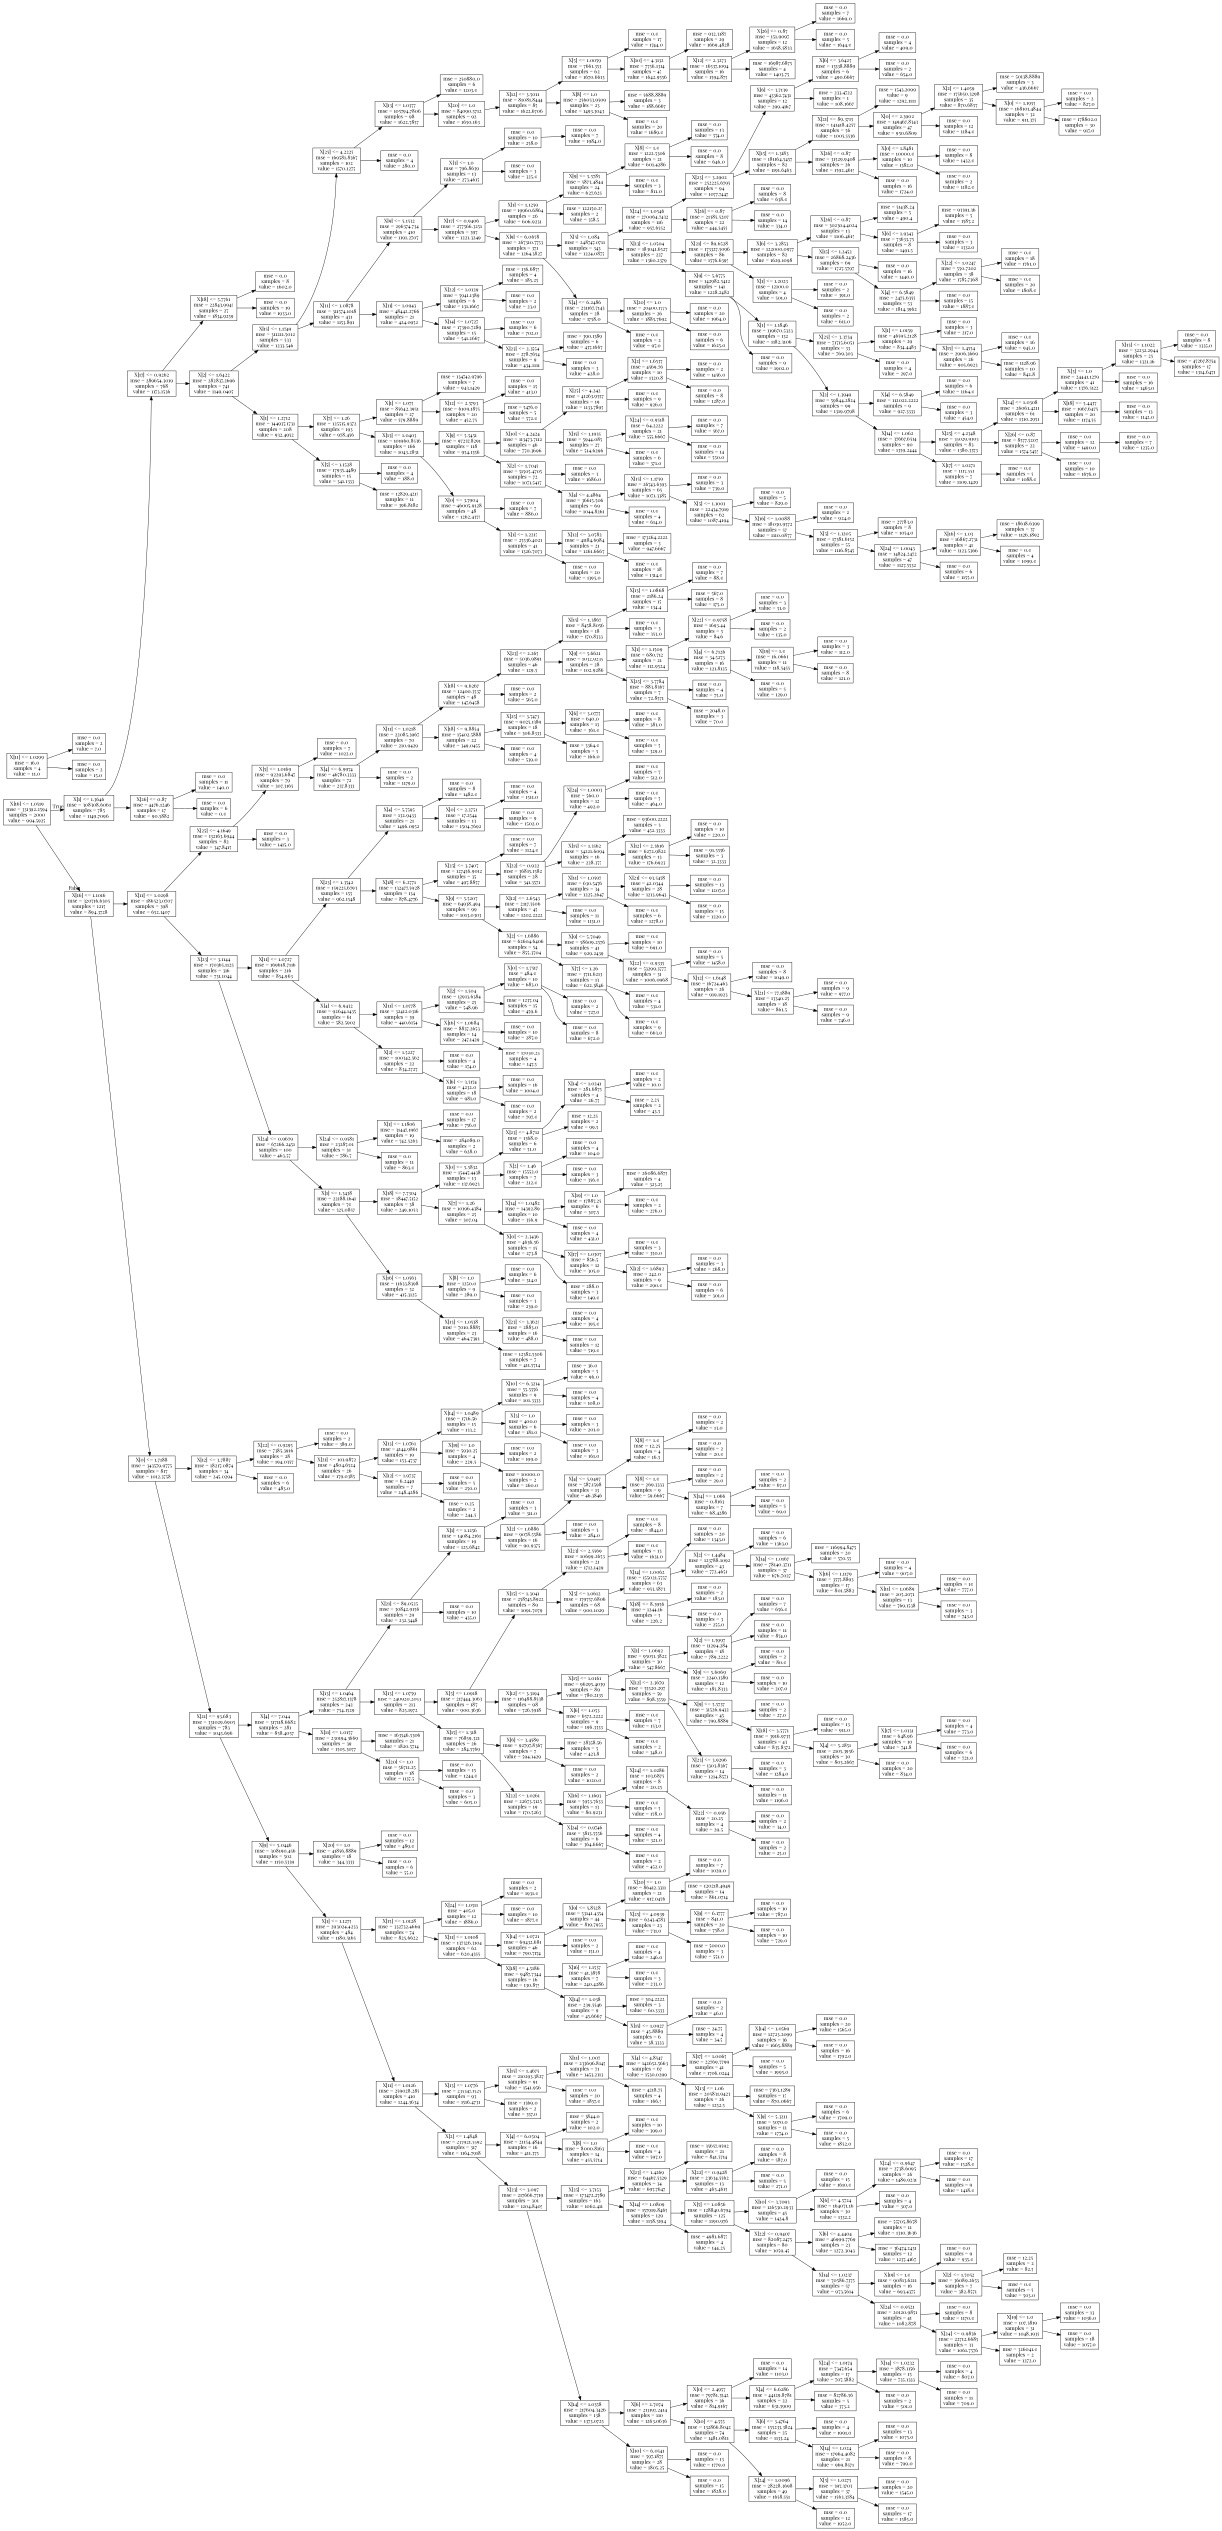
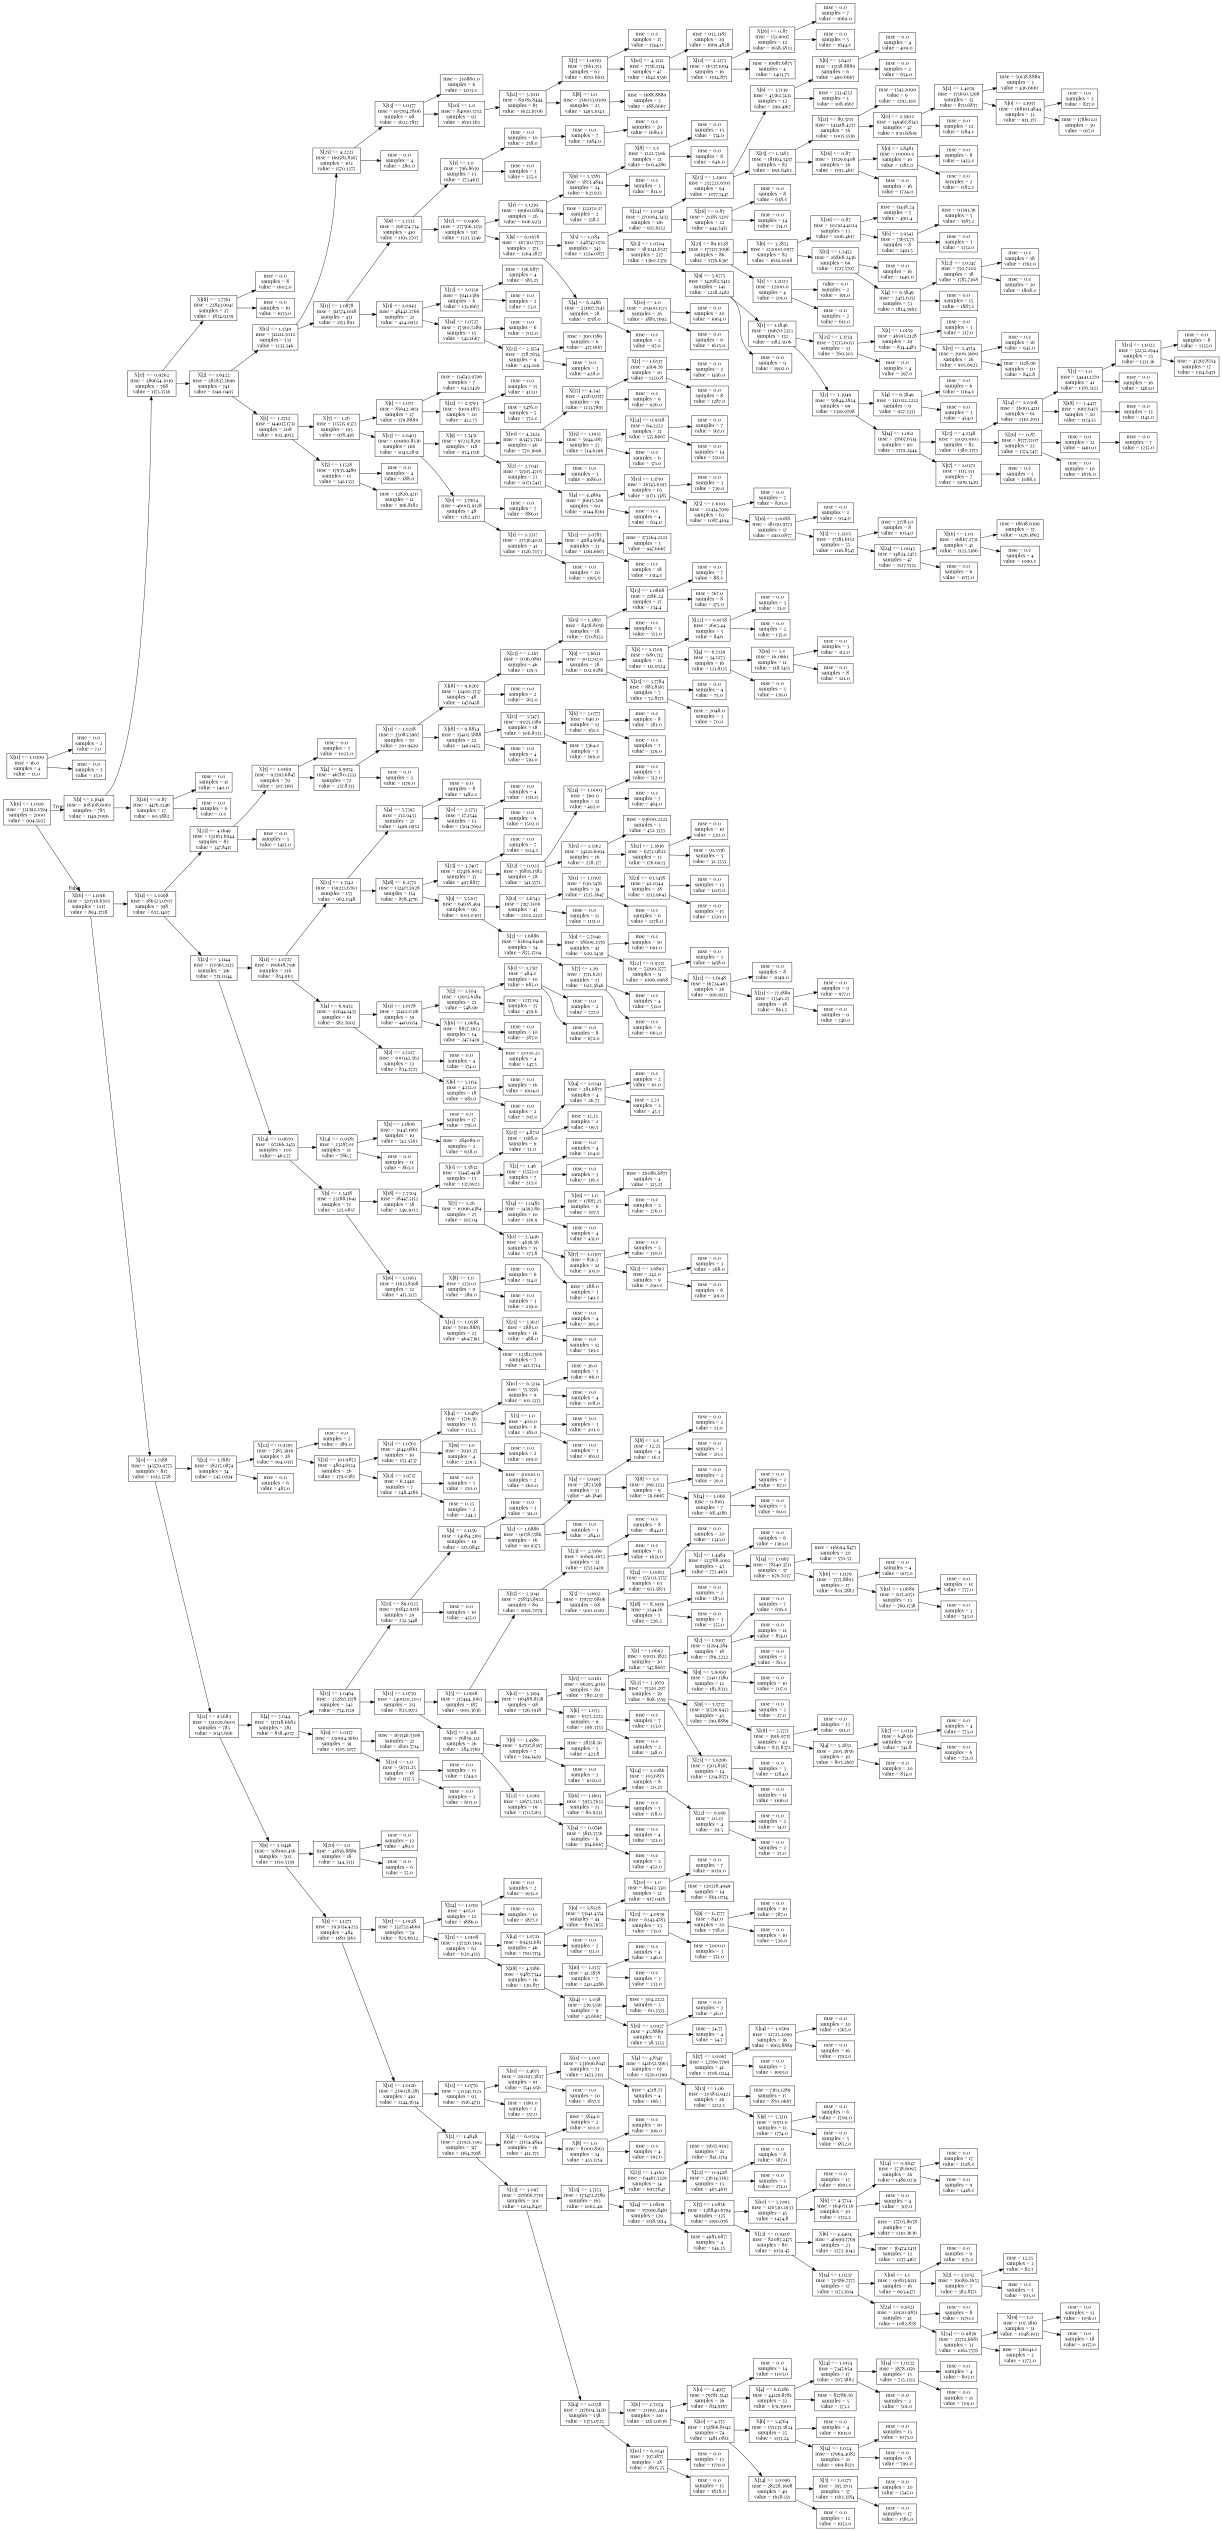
edge "X[8] <= 1.0 mse = 256053.9509 samples = 23 value = 1493.3043" -> "mse = 0.0 samples = 20 value = 1689.0": now "mse = 0.0 samples = 7 value = 1984.0" -> "mse = 0.0 samples = 20 value = 1689.0"
node "mse = 0.0 samples = 2 value = 391.0": label "mse = 0.0 samples = 2 value = 391.0" -> "value = 0.0 samples = 2 value = 391.0"
node "X[14] <= 1.038 mse = 239.5546 samples = 9 value = 45.6667": label "X[14] <= 1.038 mse = 239.5546 samples = 9 value = 45.6667" -> "X[14] <= 1.038 mse = 239.5556 samples = 9 value = 45.6667"
